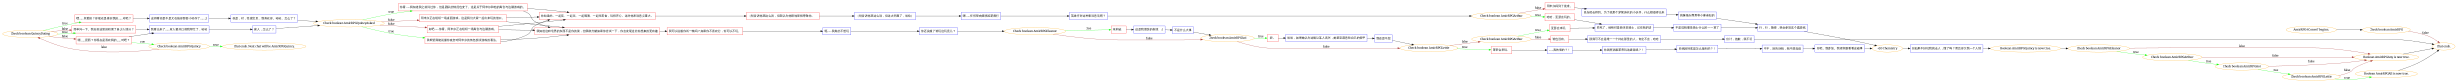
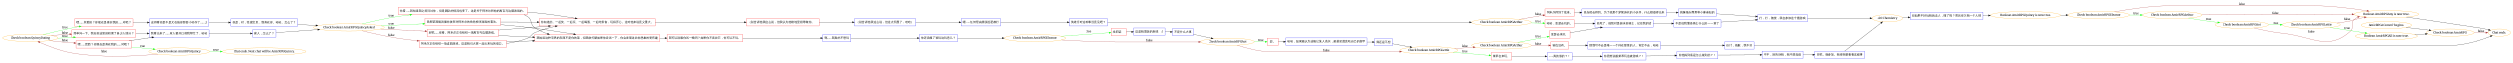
edge "Boolean AmirRPGAll is now true." -> "Chat ends.": now "Boolean AmirRPGAll is now true." -> "Check boolean AmirRPG"
